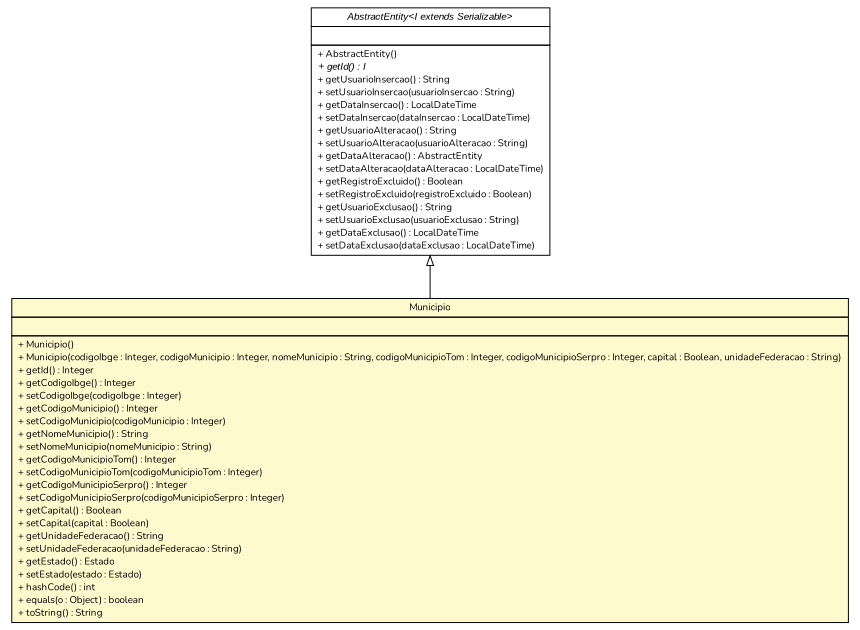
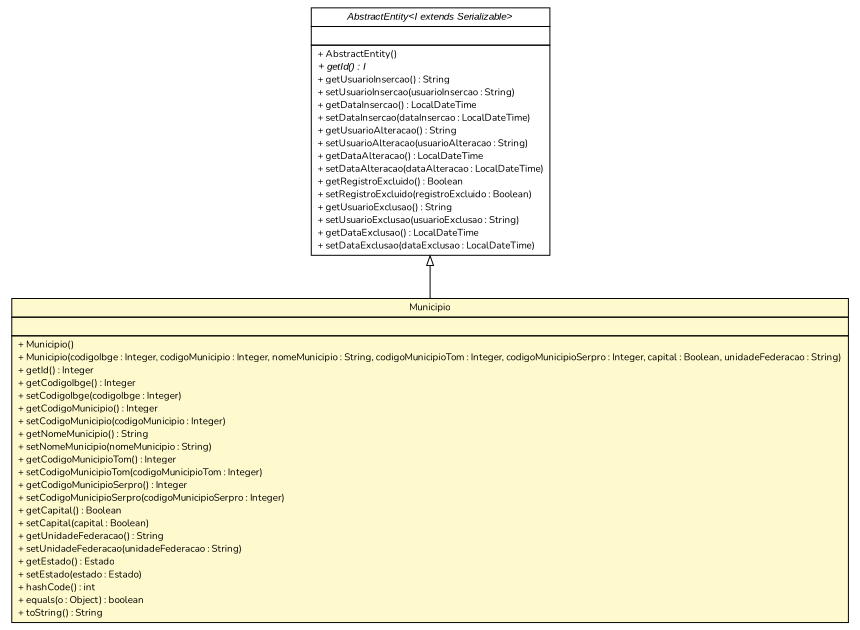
node "AbstractEntity<I extends Serializable>": text "+ getDataAlteracao() : AbstractEntity" -> "+ getDataAlteracao() : LocalDateTime"
